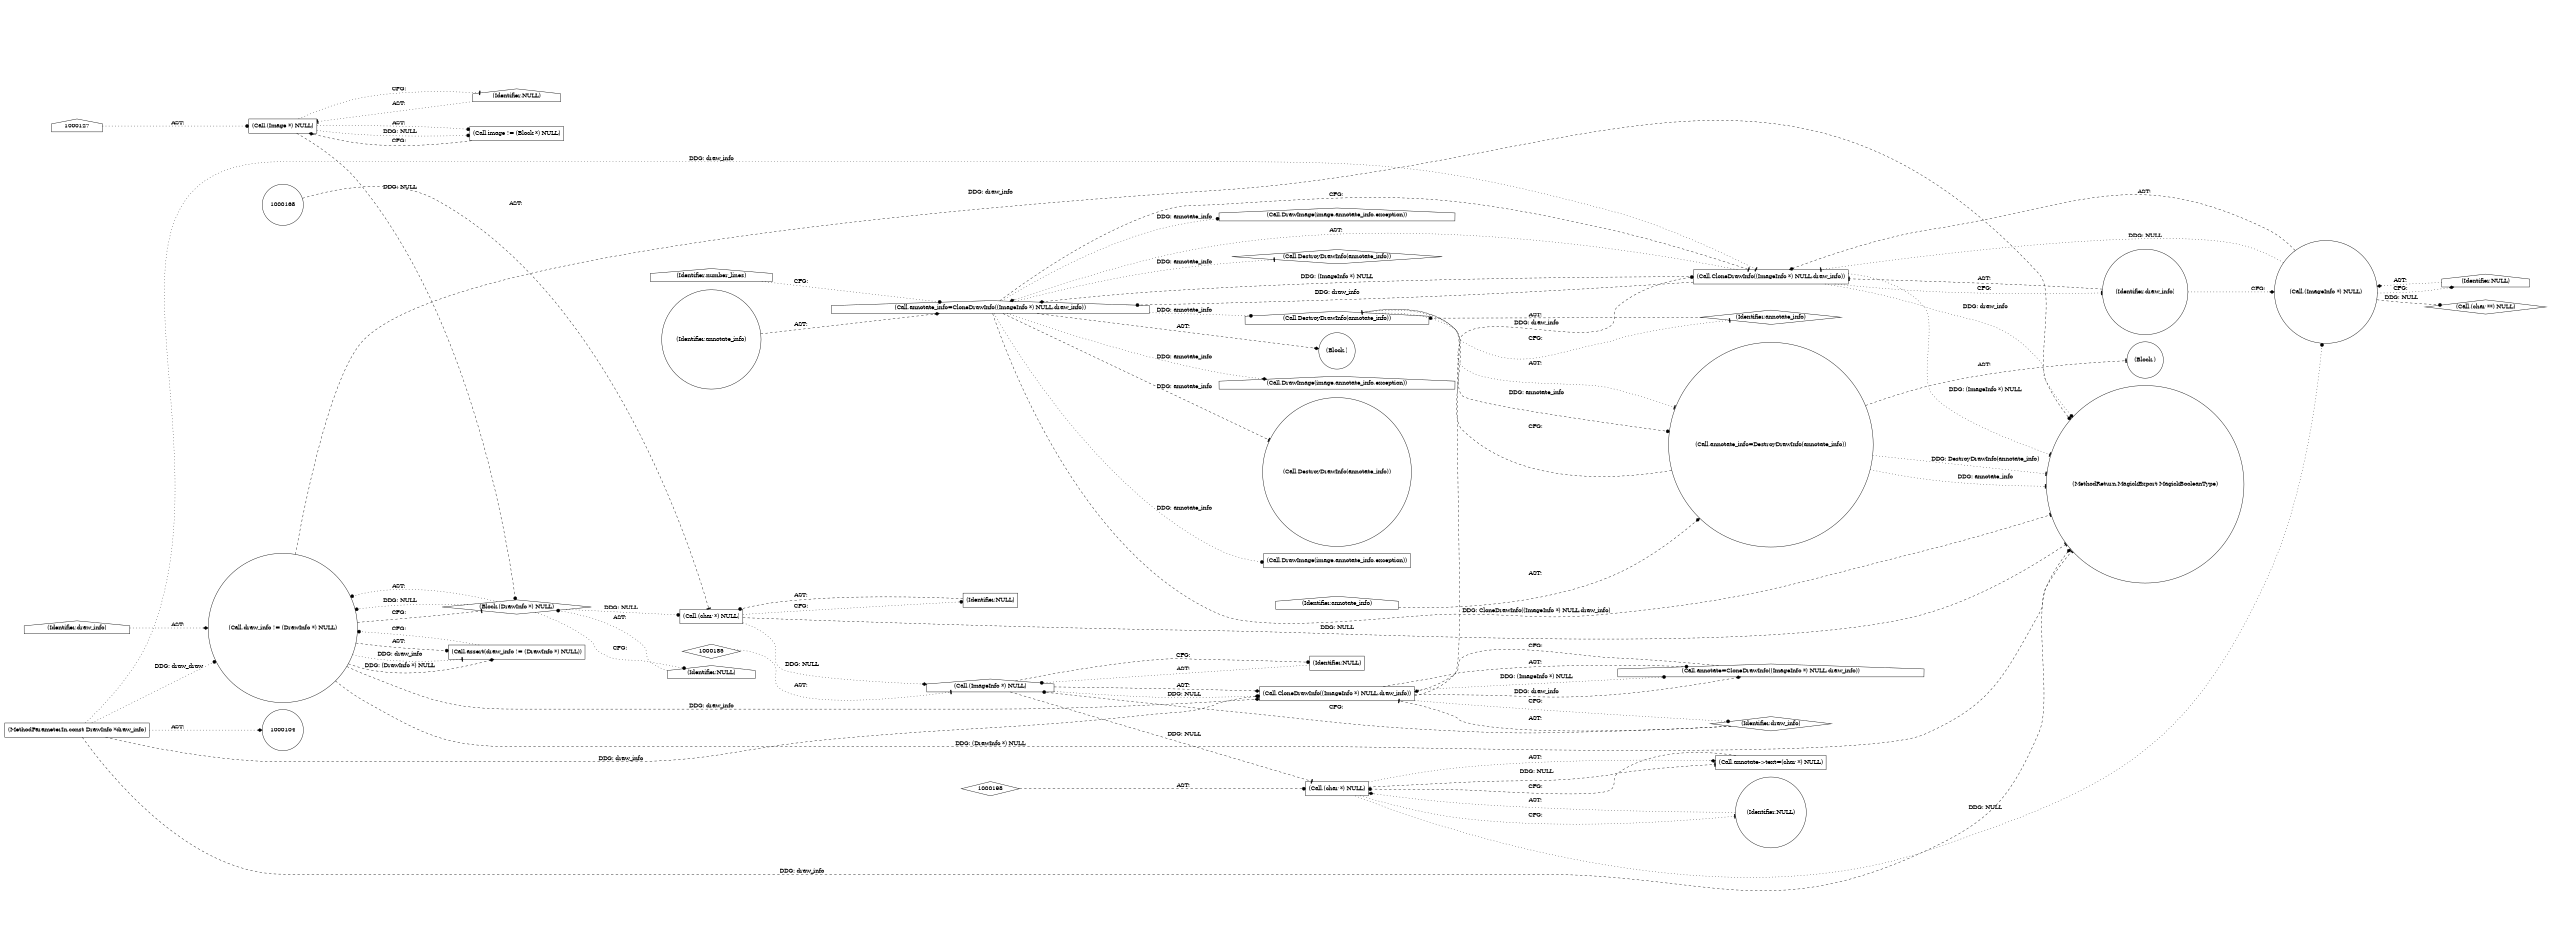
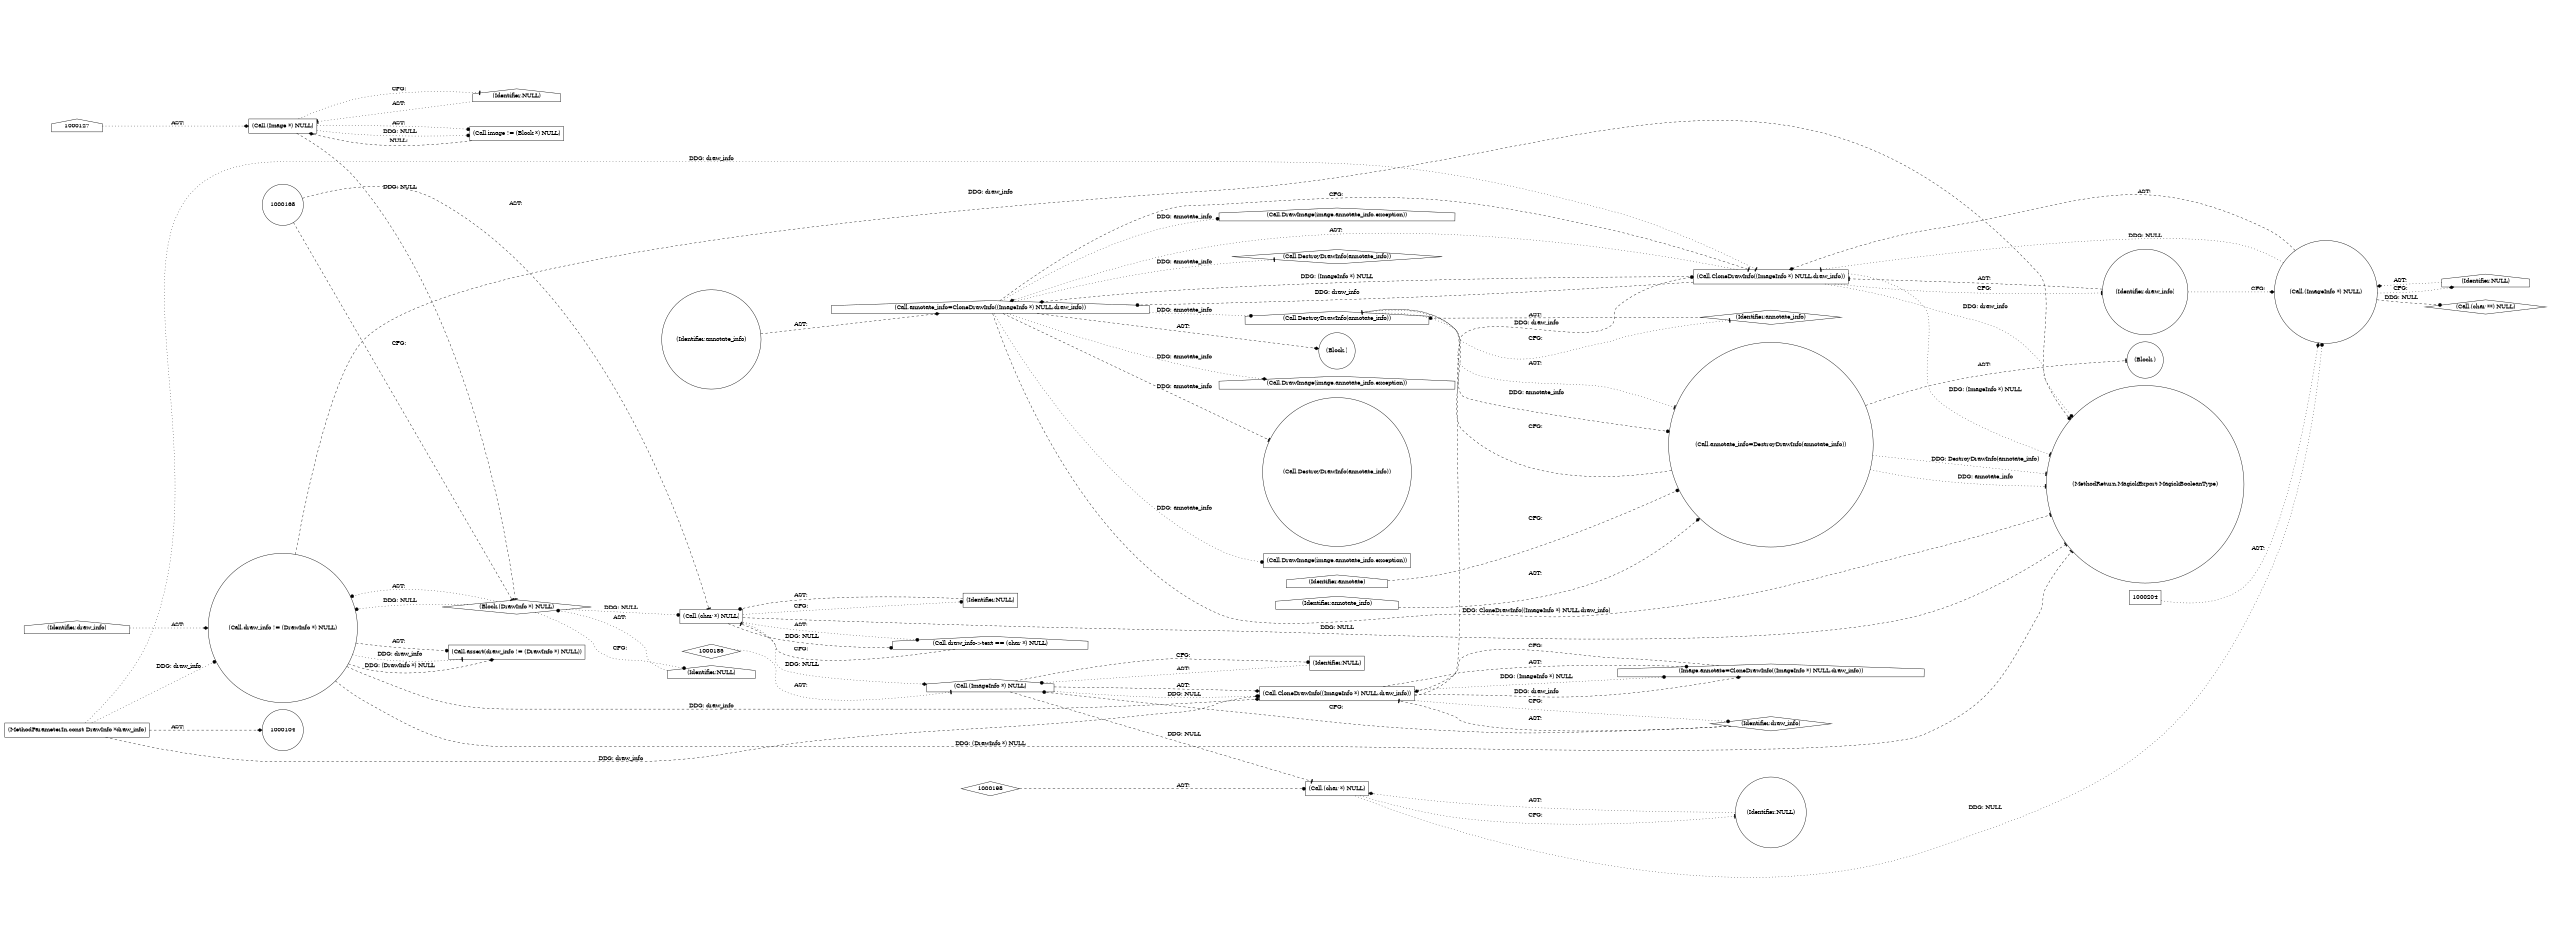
edge "1000127" -> "(Call,(Image *) NULL)": arrowhead dot -> diamond
edge "(Call,image != (Block *) NULL)" -> "(Call,(Image *) NULL)": label "CFG: " -> "NULL: "
node "(Identifier,number_lines)": removed
edge "(Call,(Image *) NULL)" -> "(Block,(DrawInfo *) NULL)": arrowhead dot -> tee
node "(Identifier,annotate)": added
node "1000204": added
edge "(Call,draw_info != (DrawInfo *) NULL)" -> "(Block,(DrawInfo *) NULL)": now "1000168" -> "(Block,(DrawInfo *) NULL)"
edge "(Call,assert(draw_info != (DrawInfo *) NULL))" -> "(Call,draw_info != (DrawInfo *) NULL)": removed, label "CFG:"
node "(Call,draw_info->text == (char *) NULL)": added
edge "(MethodParameterIn,const DrawInfo *draw_info)" -> "(Call,draw_info != (DrawInfo *) NULL)": label "DDG: draw_draw" -> "DDG: draw_info"
node "(Call,annotate=CloneDrawInfo((ImageInfo *) NULL,draw_info))": label "(Call,annotate=CloneDrawInfo((ImageInfo *) NULL,draw_info))" -> "(Image,annotate=CloneDrawInfo((ImageInfo *) NULL,draw_info))"
edge "(MethodParameterIn,const DrawInfo *draw_info)" -> "1000104": style dotted -> dashed
node "(Call,annotate->text=(char *) NULL)": removed
edge "(MethodParameterIn,const DrawInfo *draw_info)" -> "(MethodReturn,MagickExport MagickBooleanType)": removed, label "DDG: draw_info"
